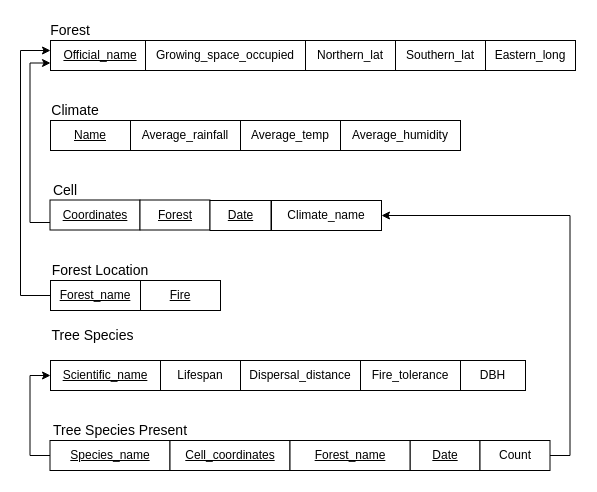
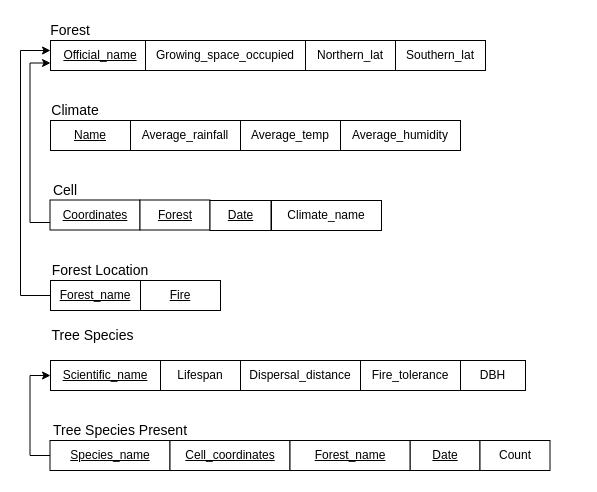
node "Eastern_long": removed
edge "Count" -> "Climate_name": removed
